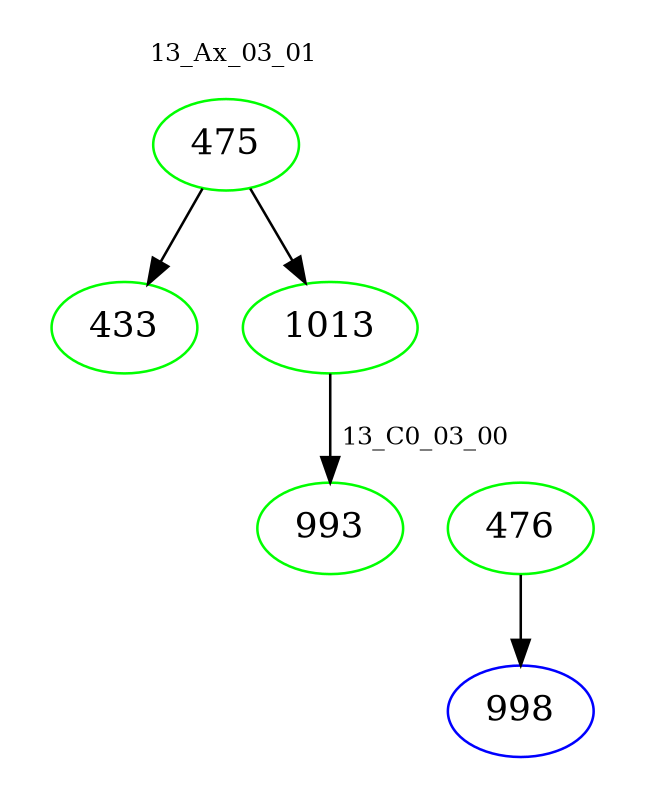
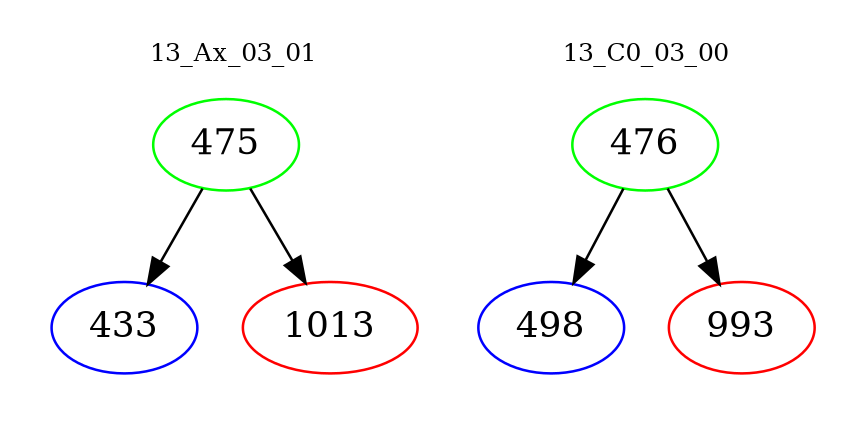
node "433": color green -> blue
node "1013": color green -> red
edge "1013" -> "993": now "476" -> "993"
node "993": color green -> red
node "998": label "998" -> "498"
